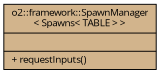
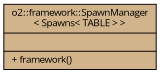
node "o2::framework::SpawnManager": text "+ requestInputs()" -> "+ framework()"
